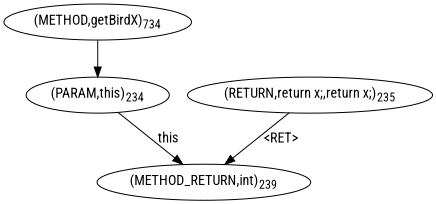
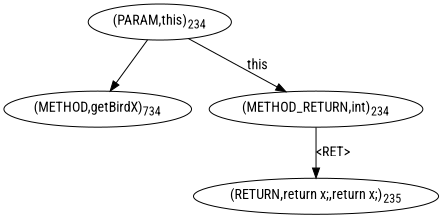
edge "(METHOD,getBirdX)" -> "(PARAM,this)": reversed
edge "(RETURN,return x;,return x;)" -> "(METHOD_RETURN,int)": reversed
node "(METHOD_RETURN,int)": text "239" -> "234"
